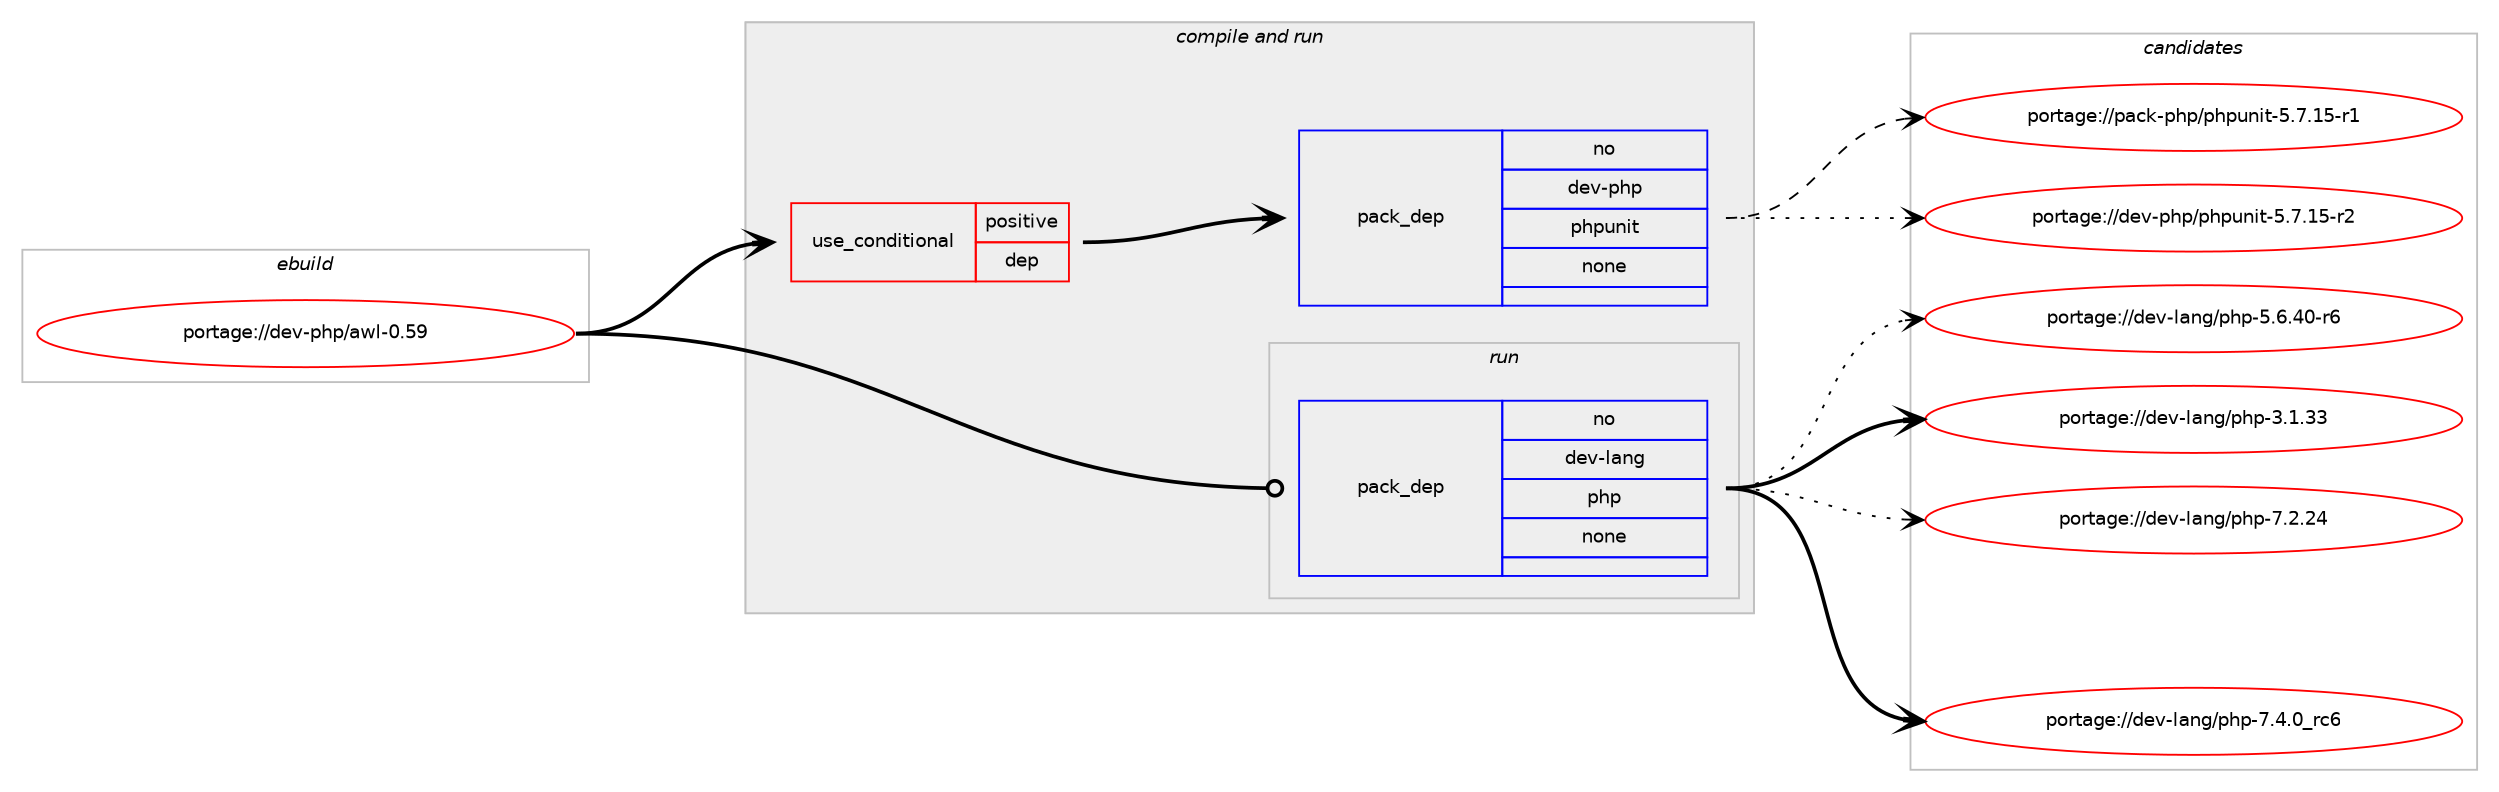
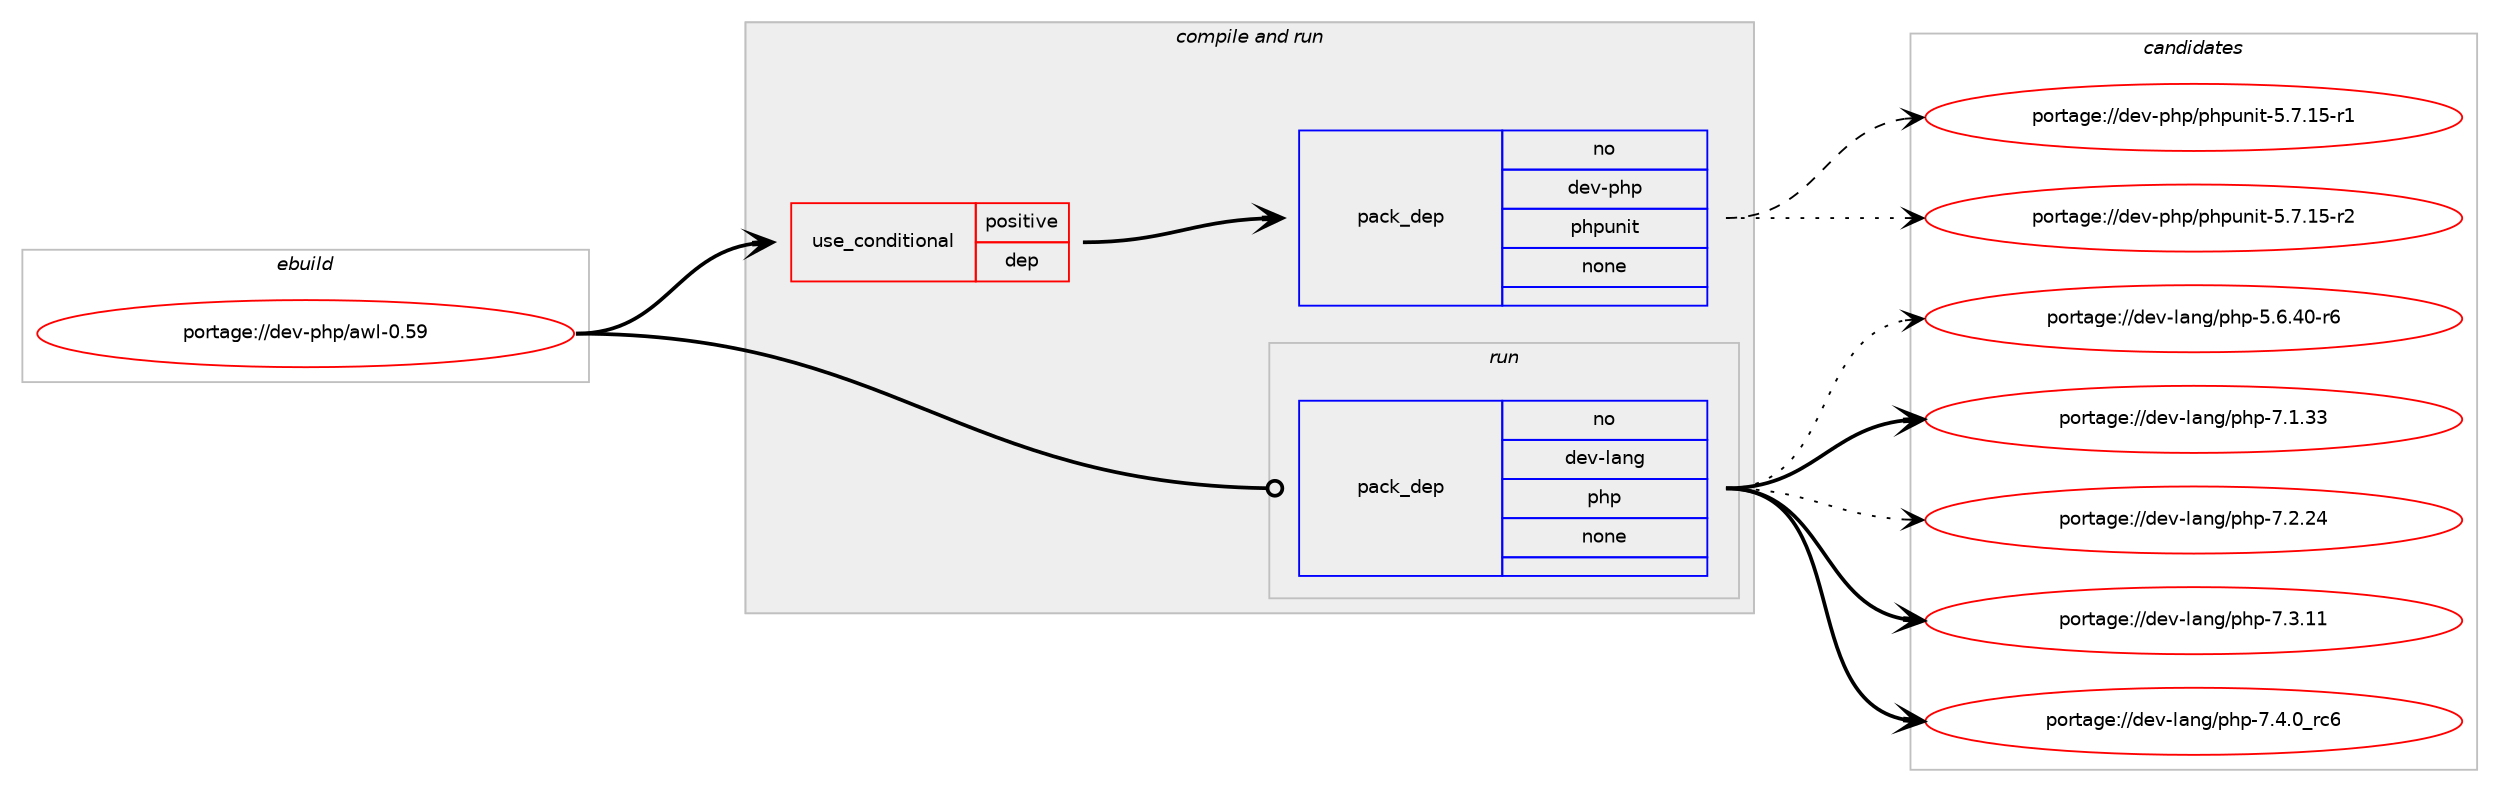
node "portage://pack-php/phpunit-5.7.15-r1": label "portage://pack-php/phpunit-5.7.15-r1" -> "portage://dev-php/phpunit-5.7.15-r1"
node "portage://dev-lang/php-3.1.33": label "portage://dev-lang/php-3.1.33" -> "portage://dev-lang/php-7.1.33"
node "portage://dev-lang/php-7.3.11": added
